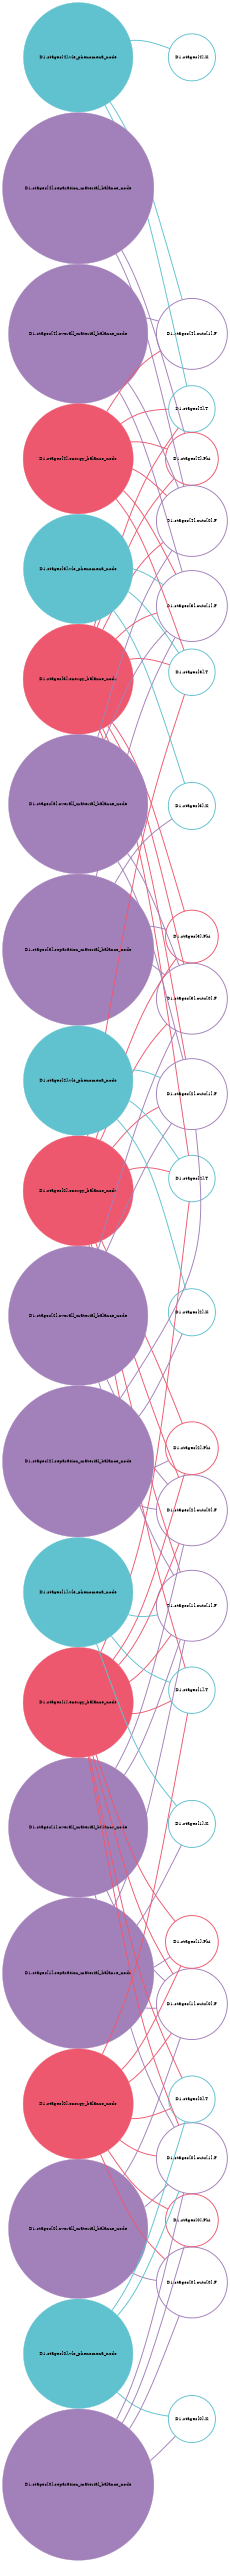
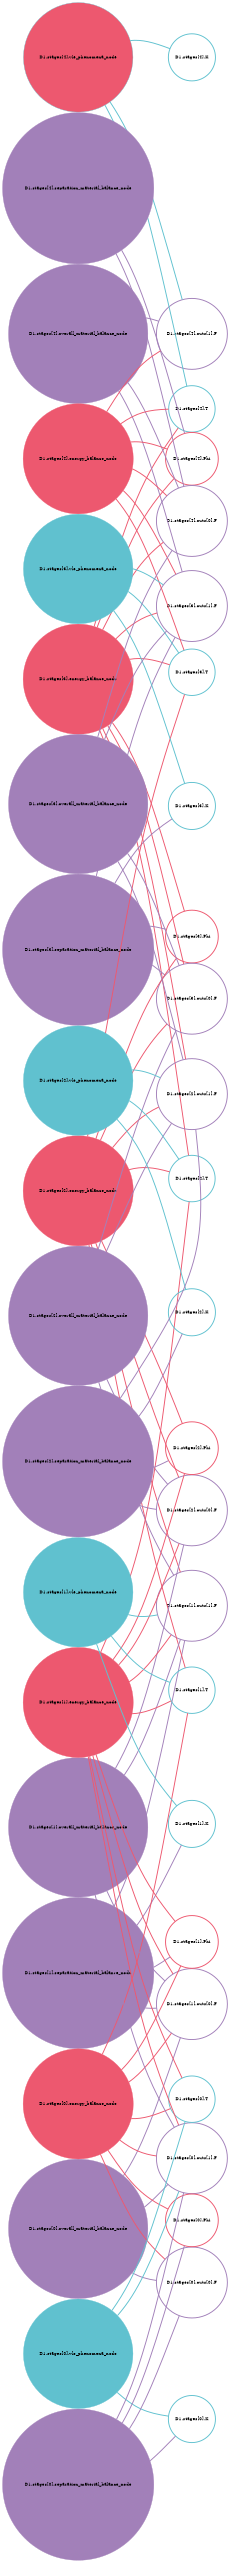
node "D1.stages[4].vle_phenomena_node": fillcolor #60c1cf -> #ed586f
